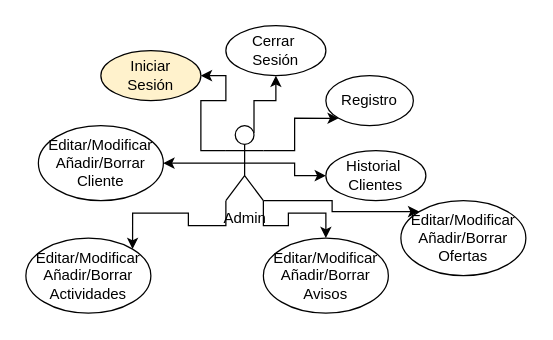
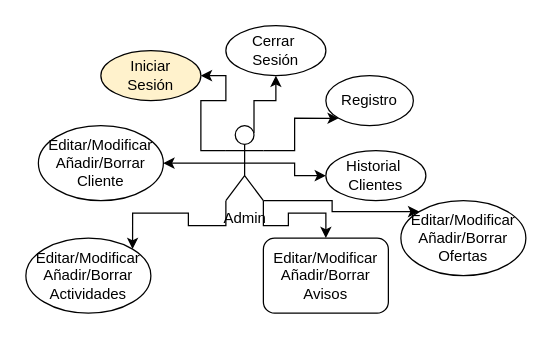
node "Editar/Modificar Añadir/Borrar Avisos": shape ellipse -> rounded rectangle
